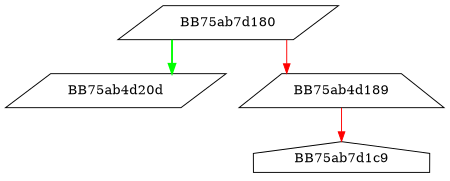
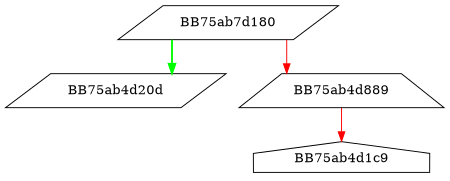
node "BB75ab4d189": label "BB75ab4d189" -> "BB75ab4d889"
node "BB75ab7d1c9": label "BB75ab7d1c9" -> "BB75ab4d1c9"
